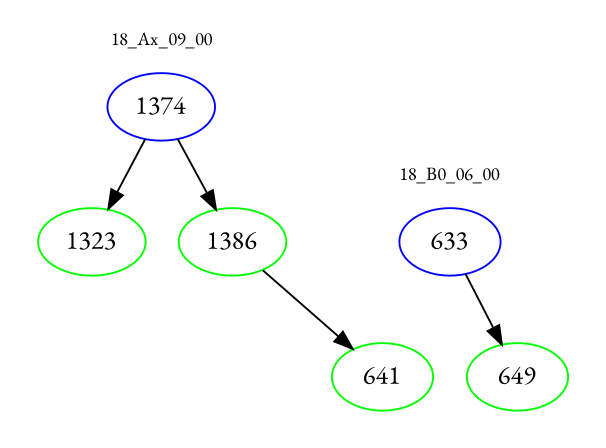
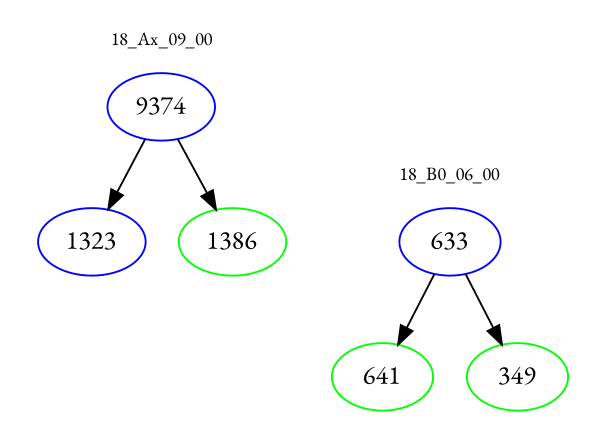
node "1374": label "1374" -> "9374"
node "1323": color green -> blue
edge "1386" -> "641": now "633" -> "641"
node "649": label "649" -> "349"
